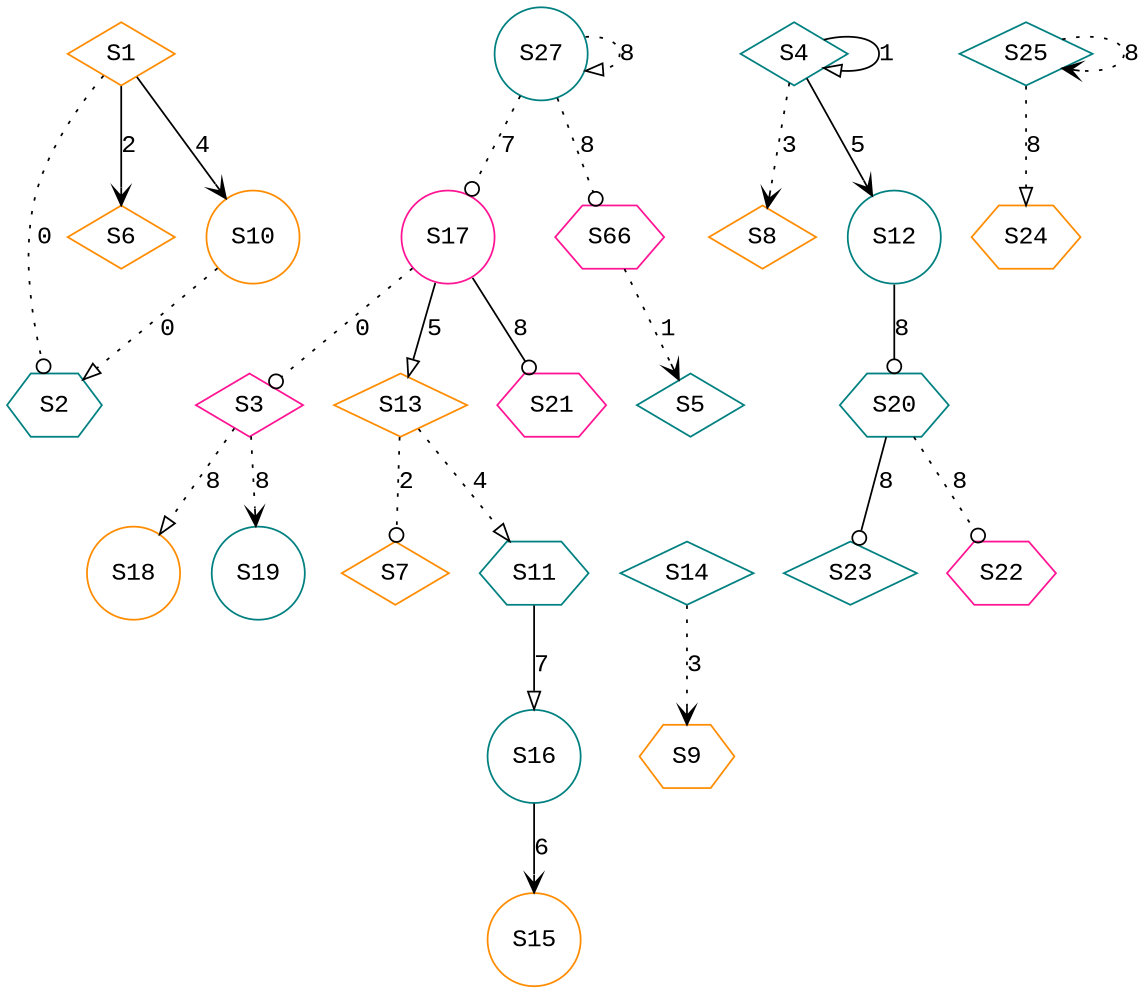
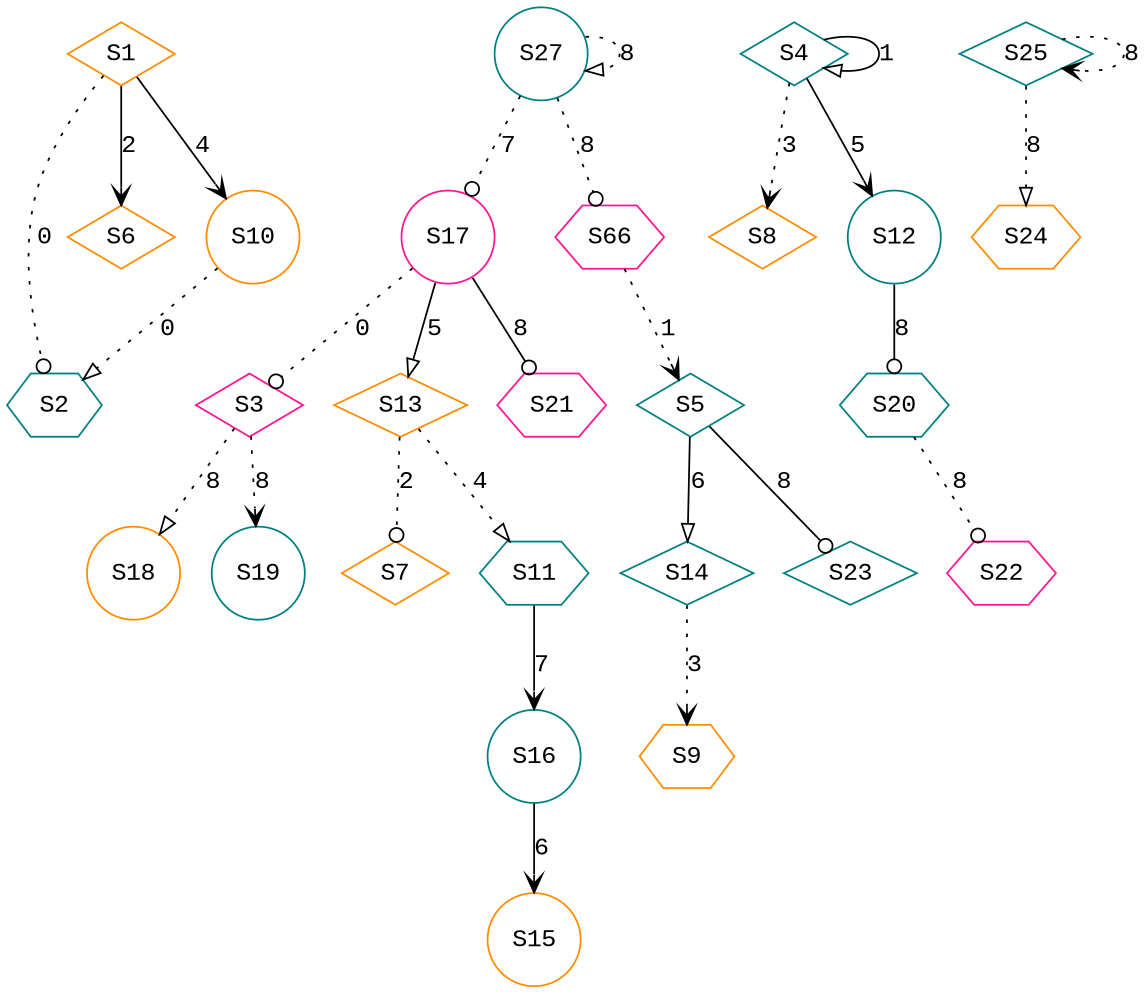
edge "S5" -> "S14": added, label "6"
edge "S20" -> "S23": now "S5" -> "S23"
edge "S11" -> "S16": arrowhead onormal -> vee
